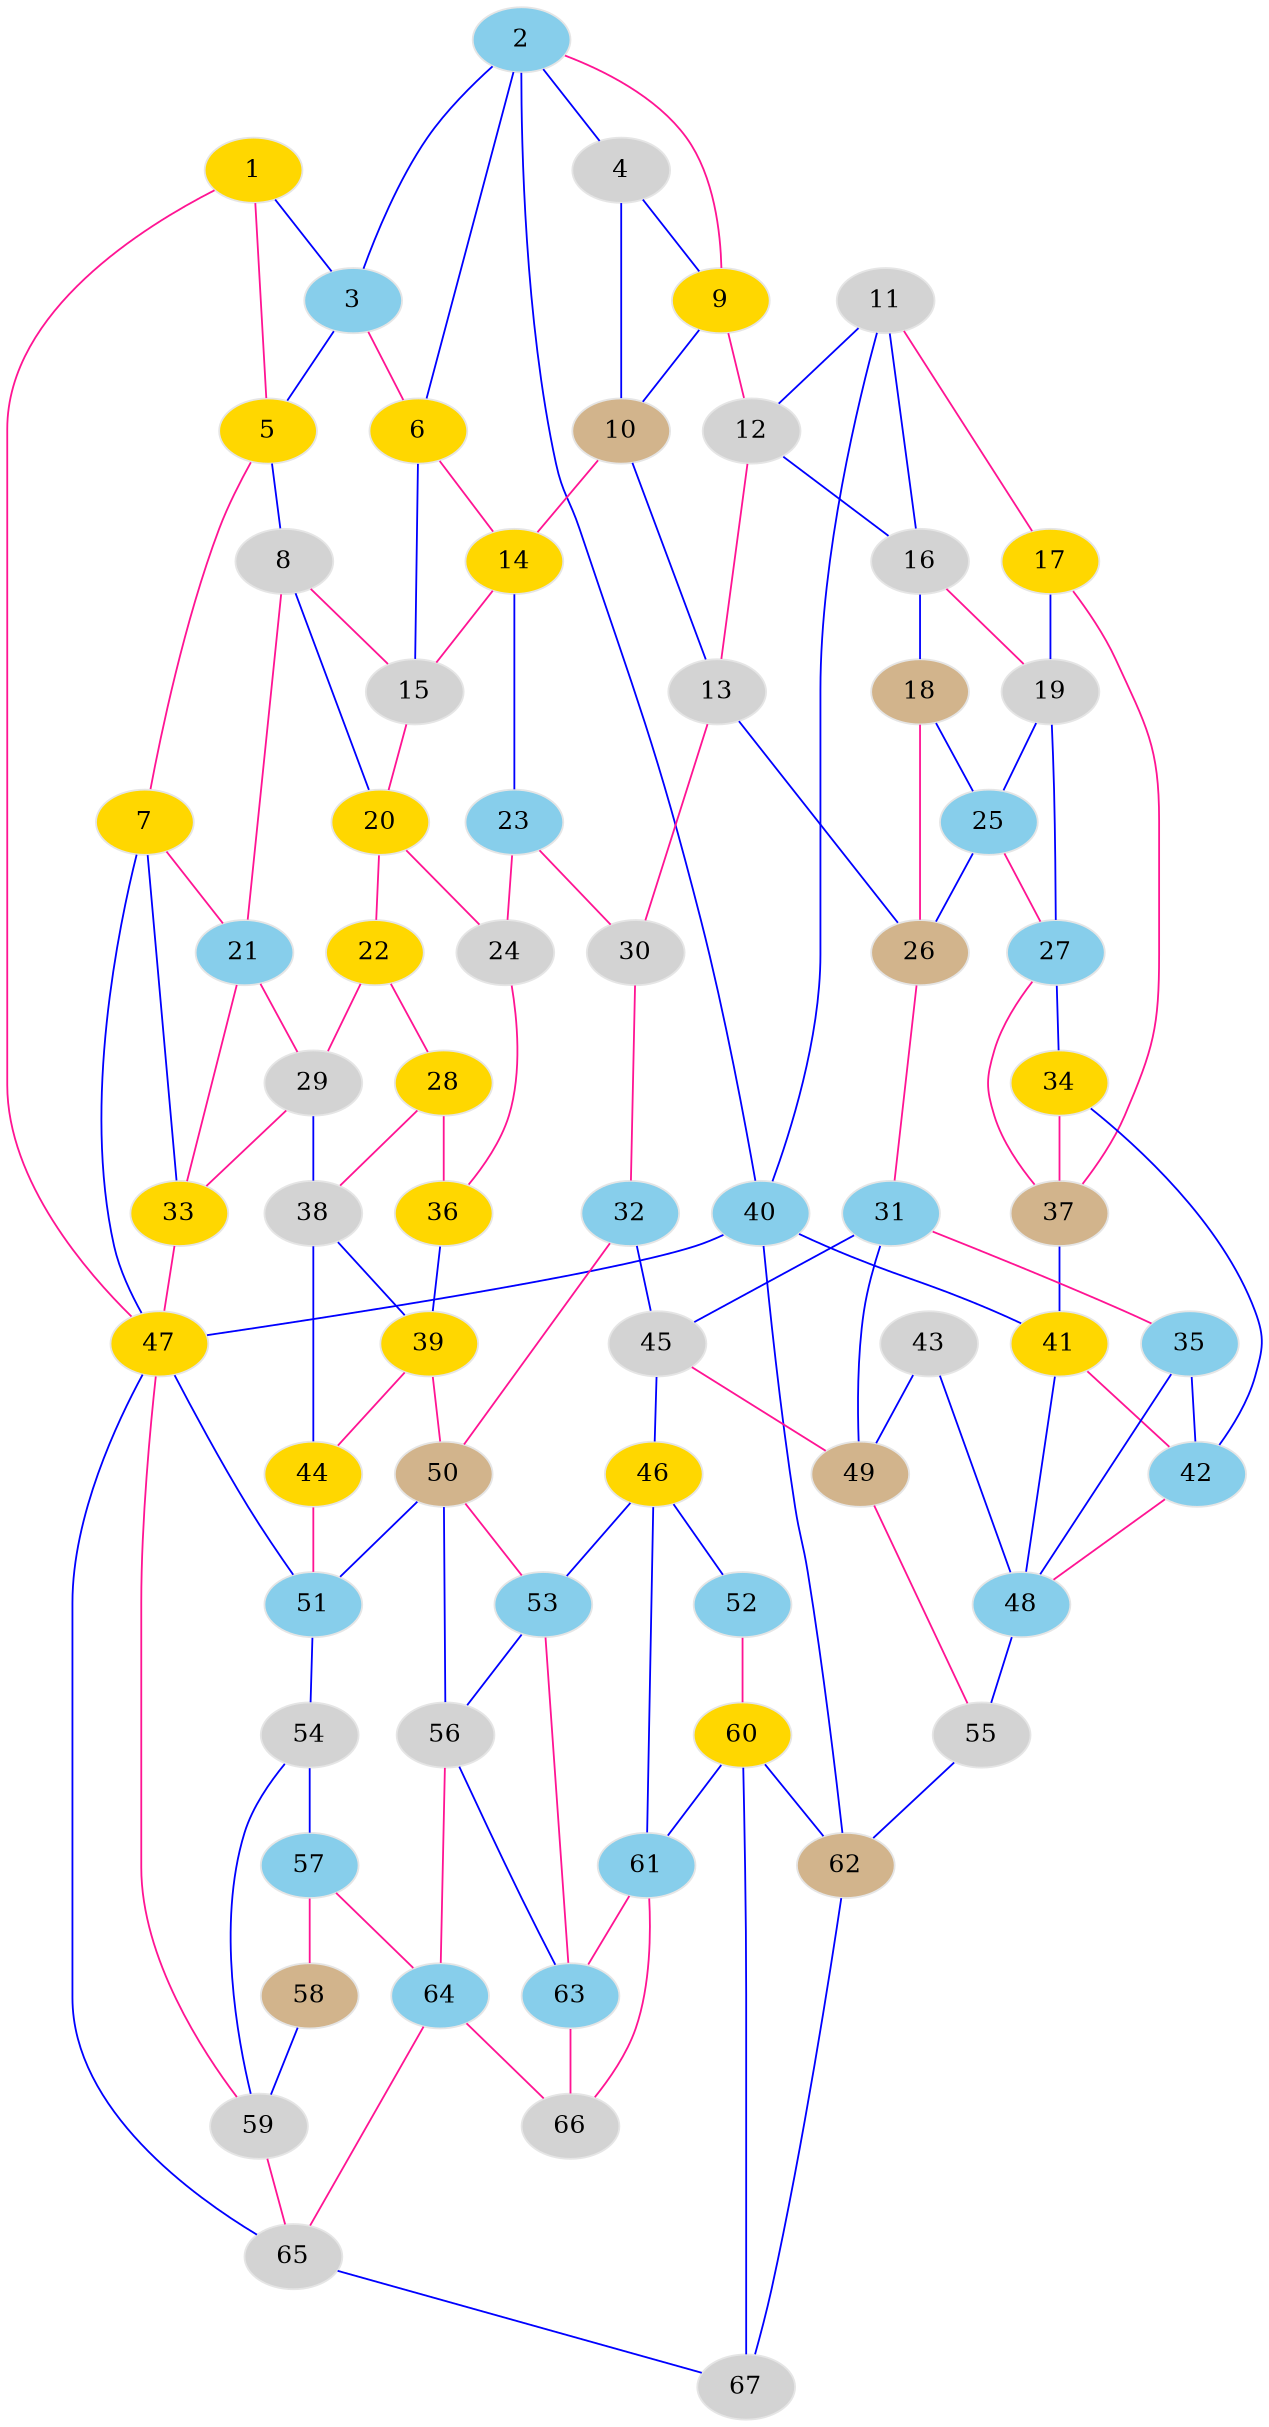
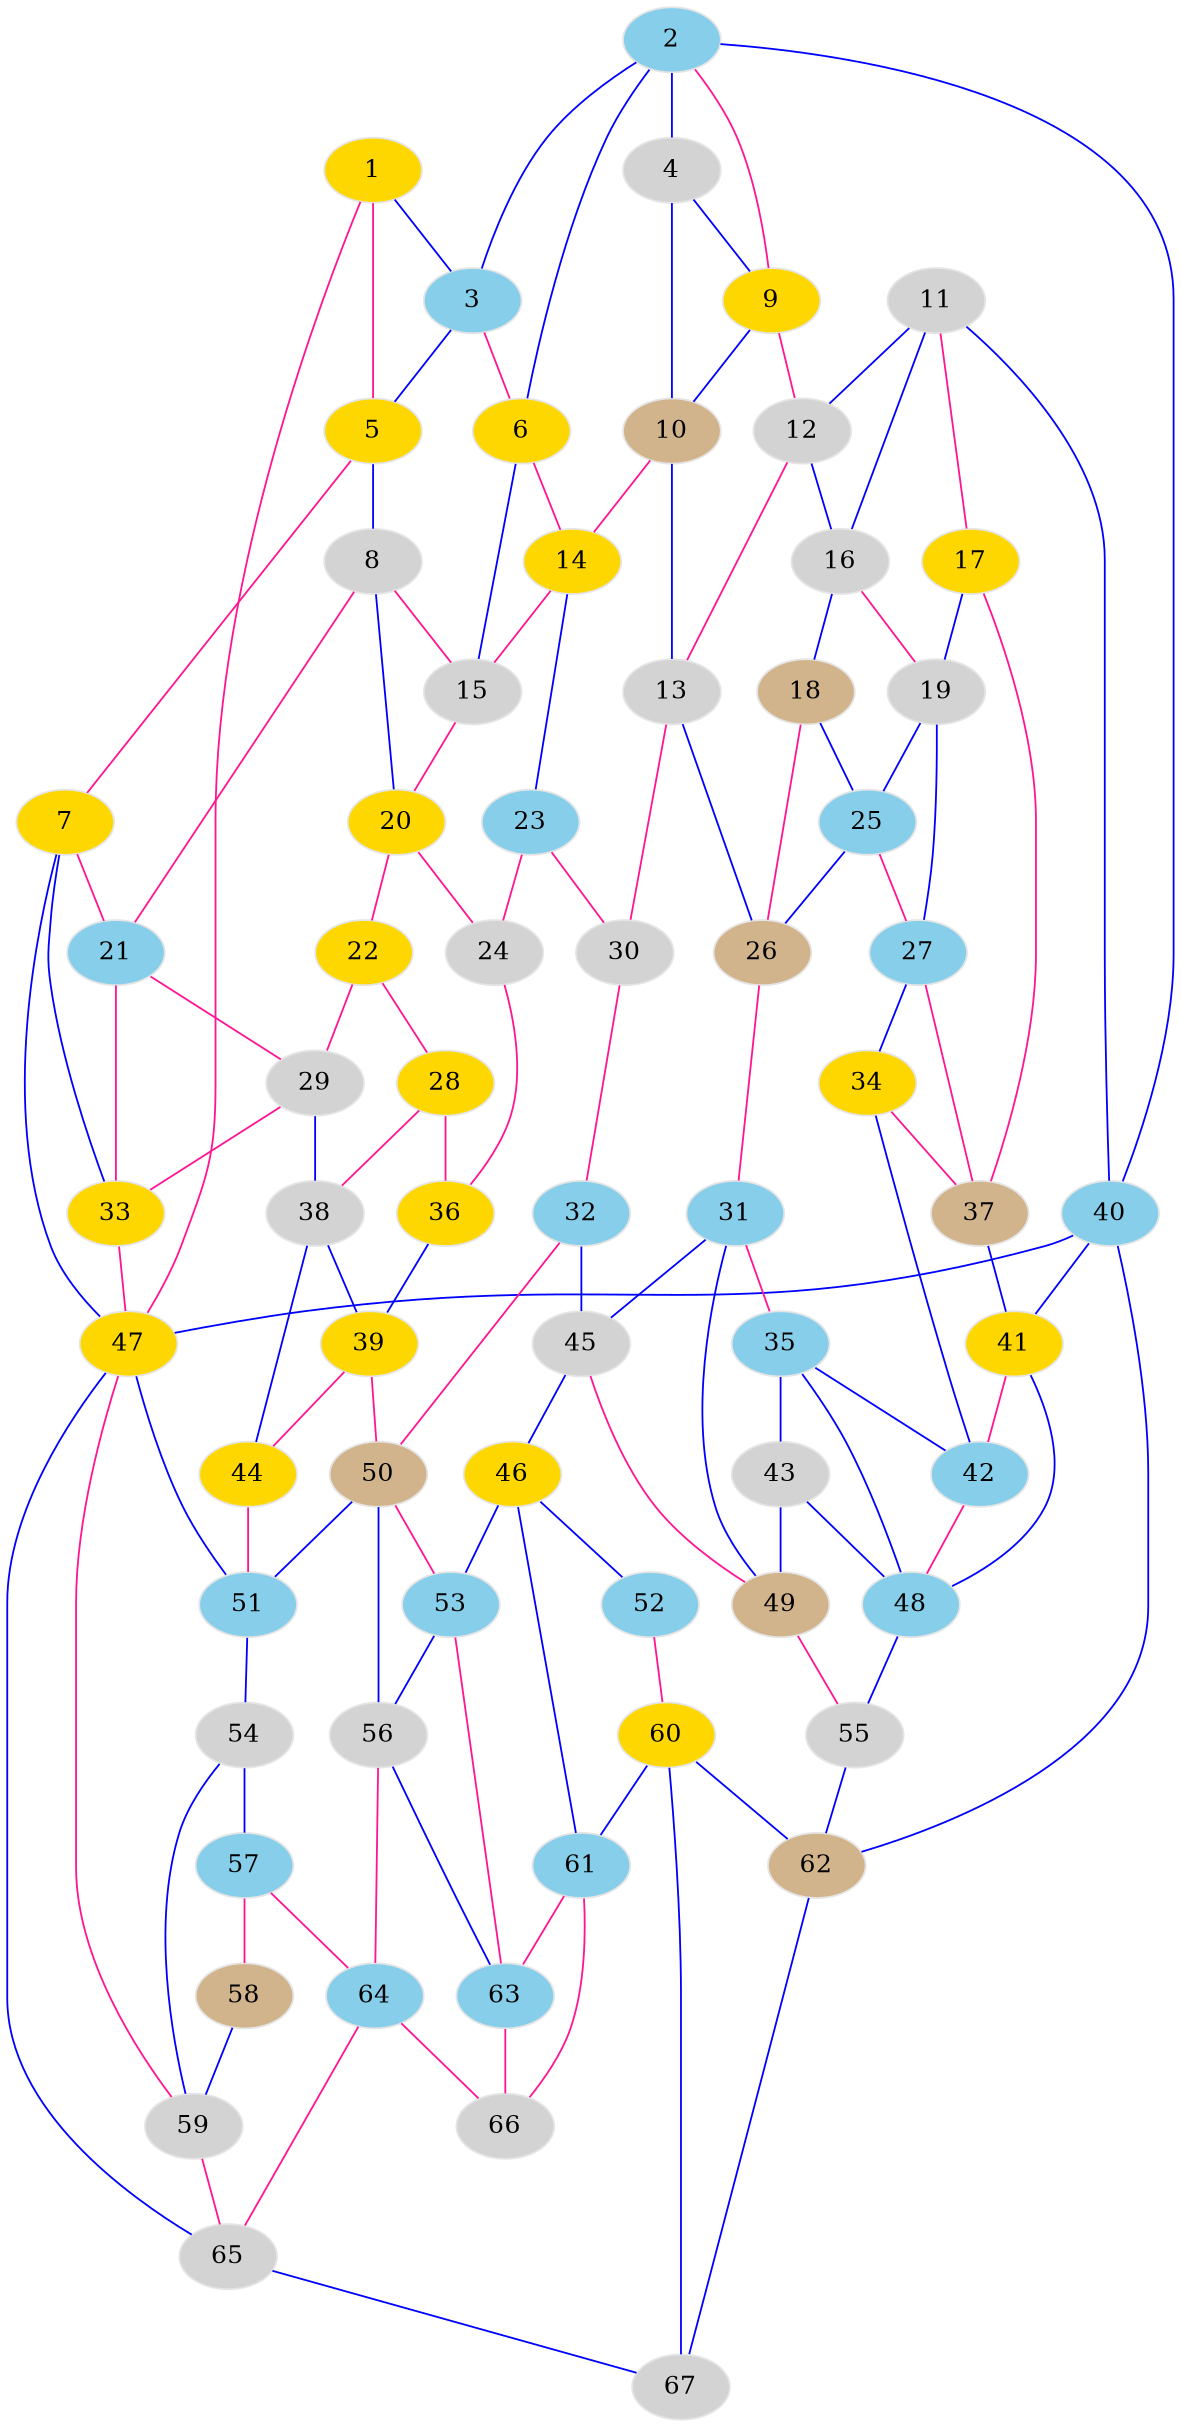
edge "35" -- "43": added
